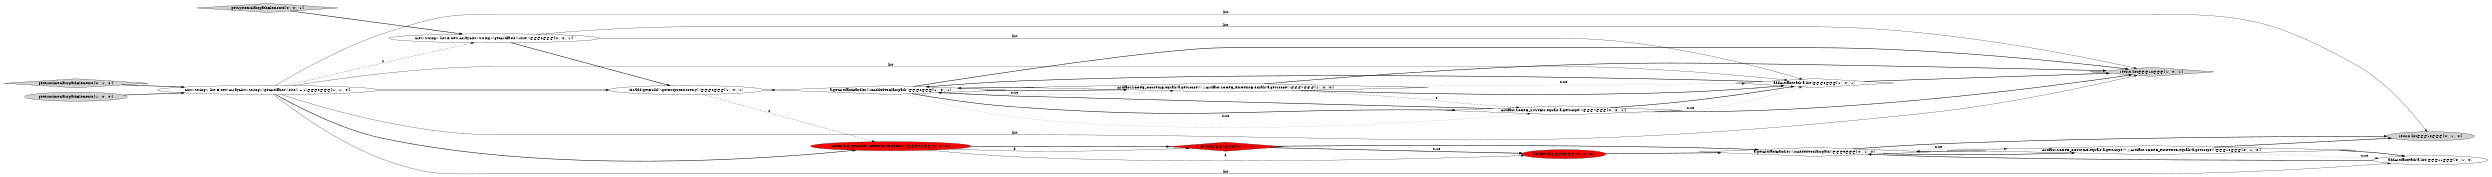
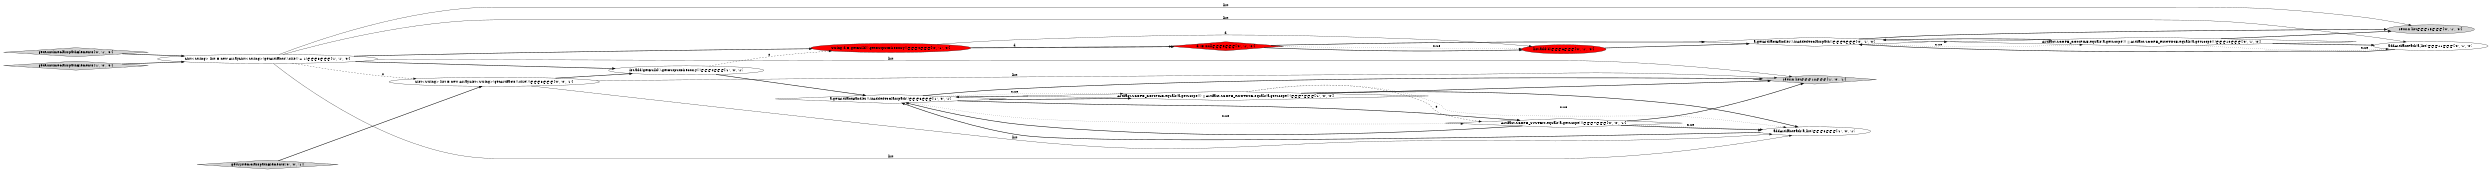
edge "addArtifactPath(a,list)@@@8@@@['1', '0', '1']" -> "return list@@@12@@@['1', '0', '1']": removed
node "addArtifactPath(a,list)@@@8@@@['1', '0', '1']": shape diamond -> ellipse
node "getRuntimeClasspathElements['1', '0', '0']": shape ellipse -> diamond
